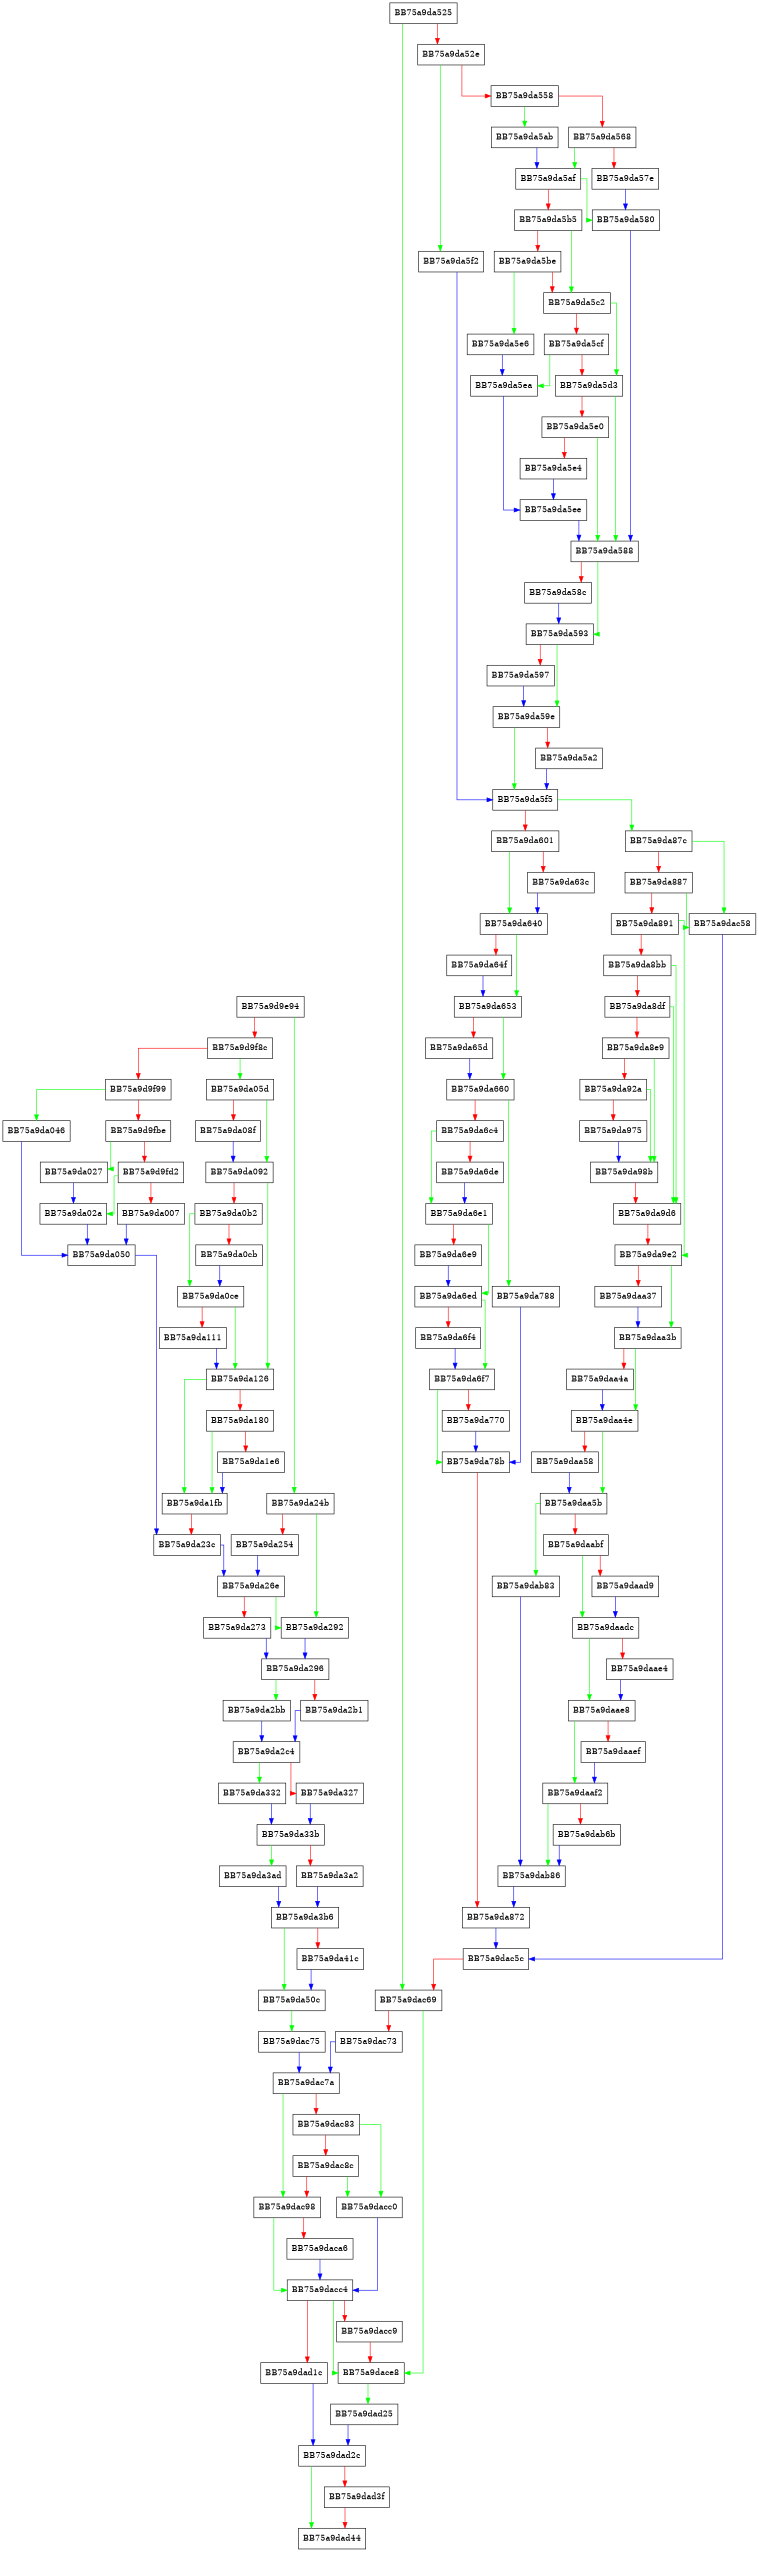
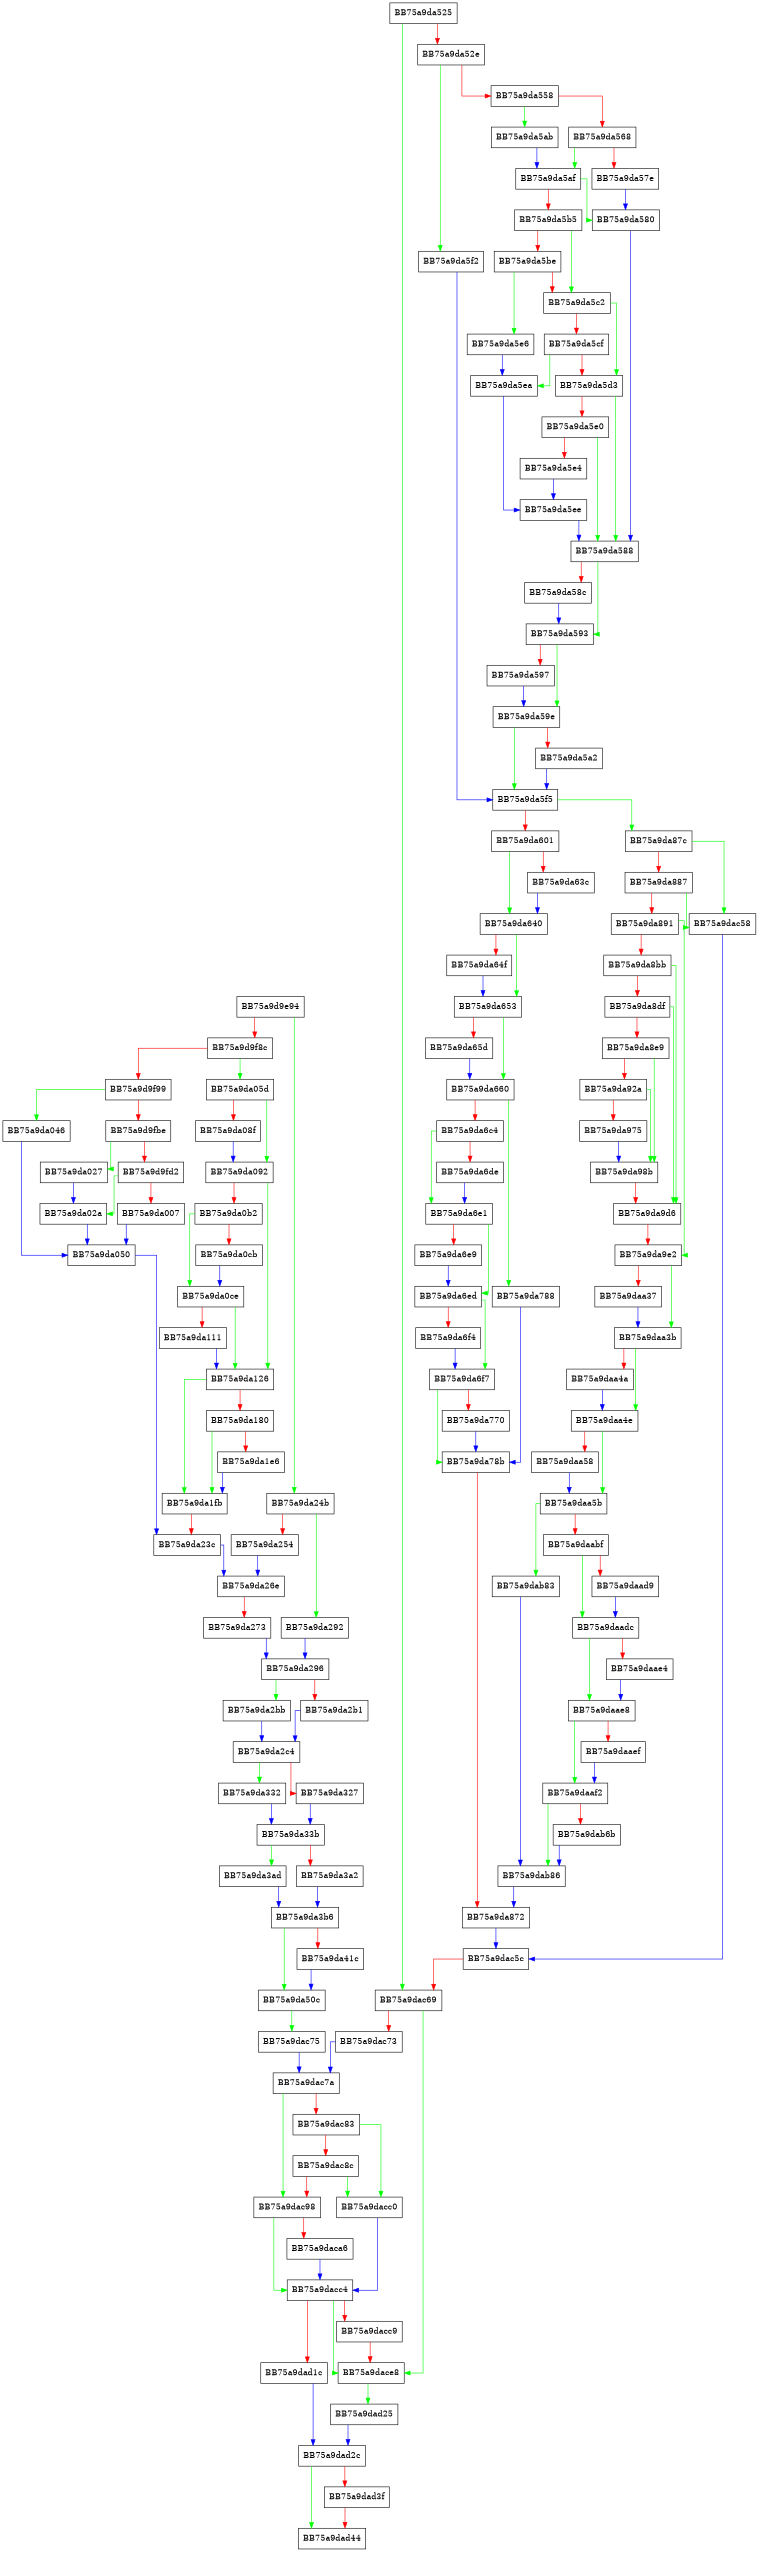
edge "BB75a9da26e" -> "BB75a9da292": removed
